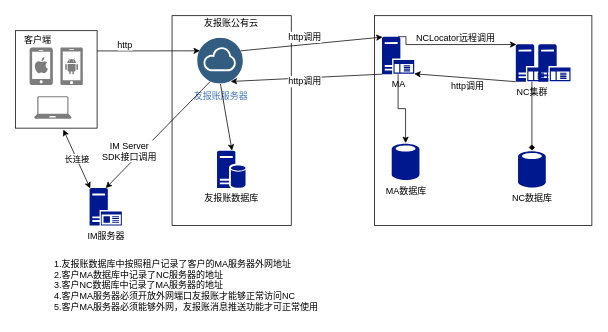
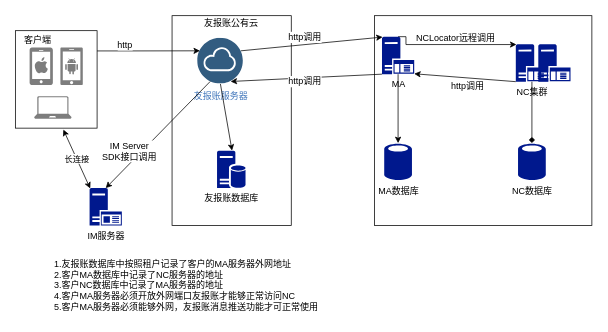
node "MA数据库": moved (406, 162) -> (398, 162)
node "NC数据库": moved (532, 169) -> (532, 162)
